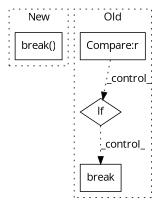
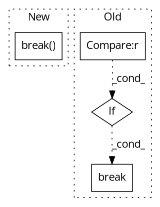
edge "Compare:r" -> "If": label "_control_" -> "_cond_"
edge "If" -> "break": label "_control_" -> "_cond_"
